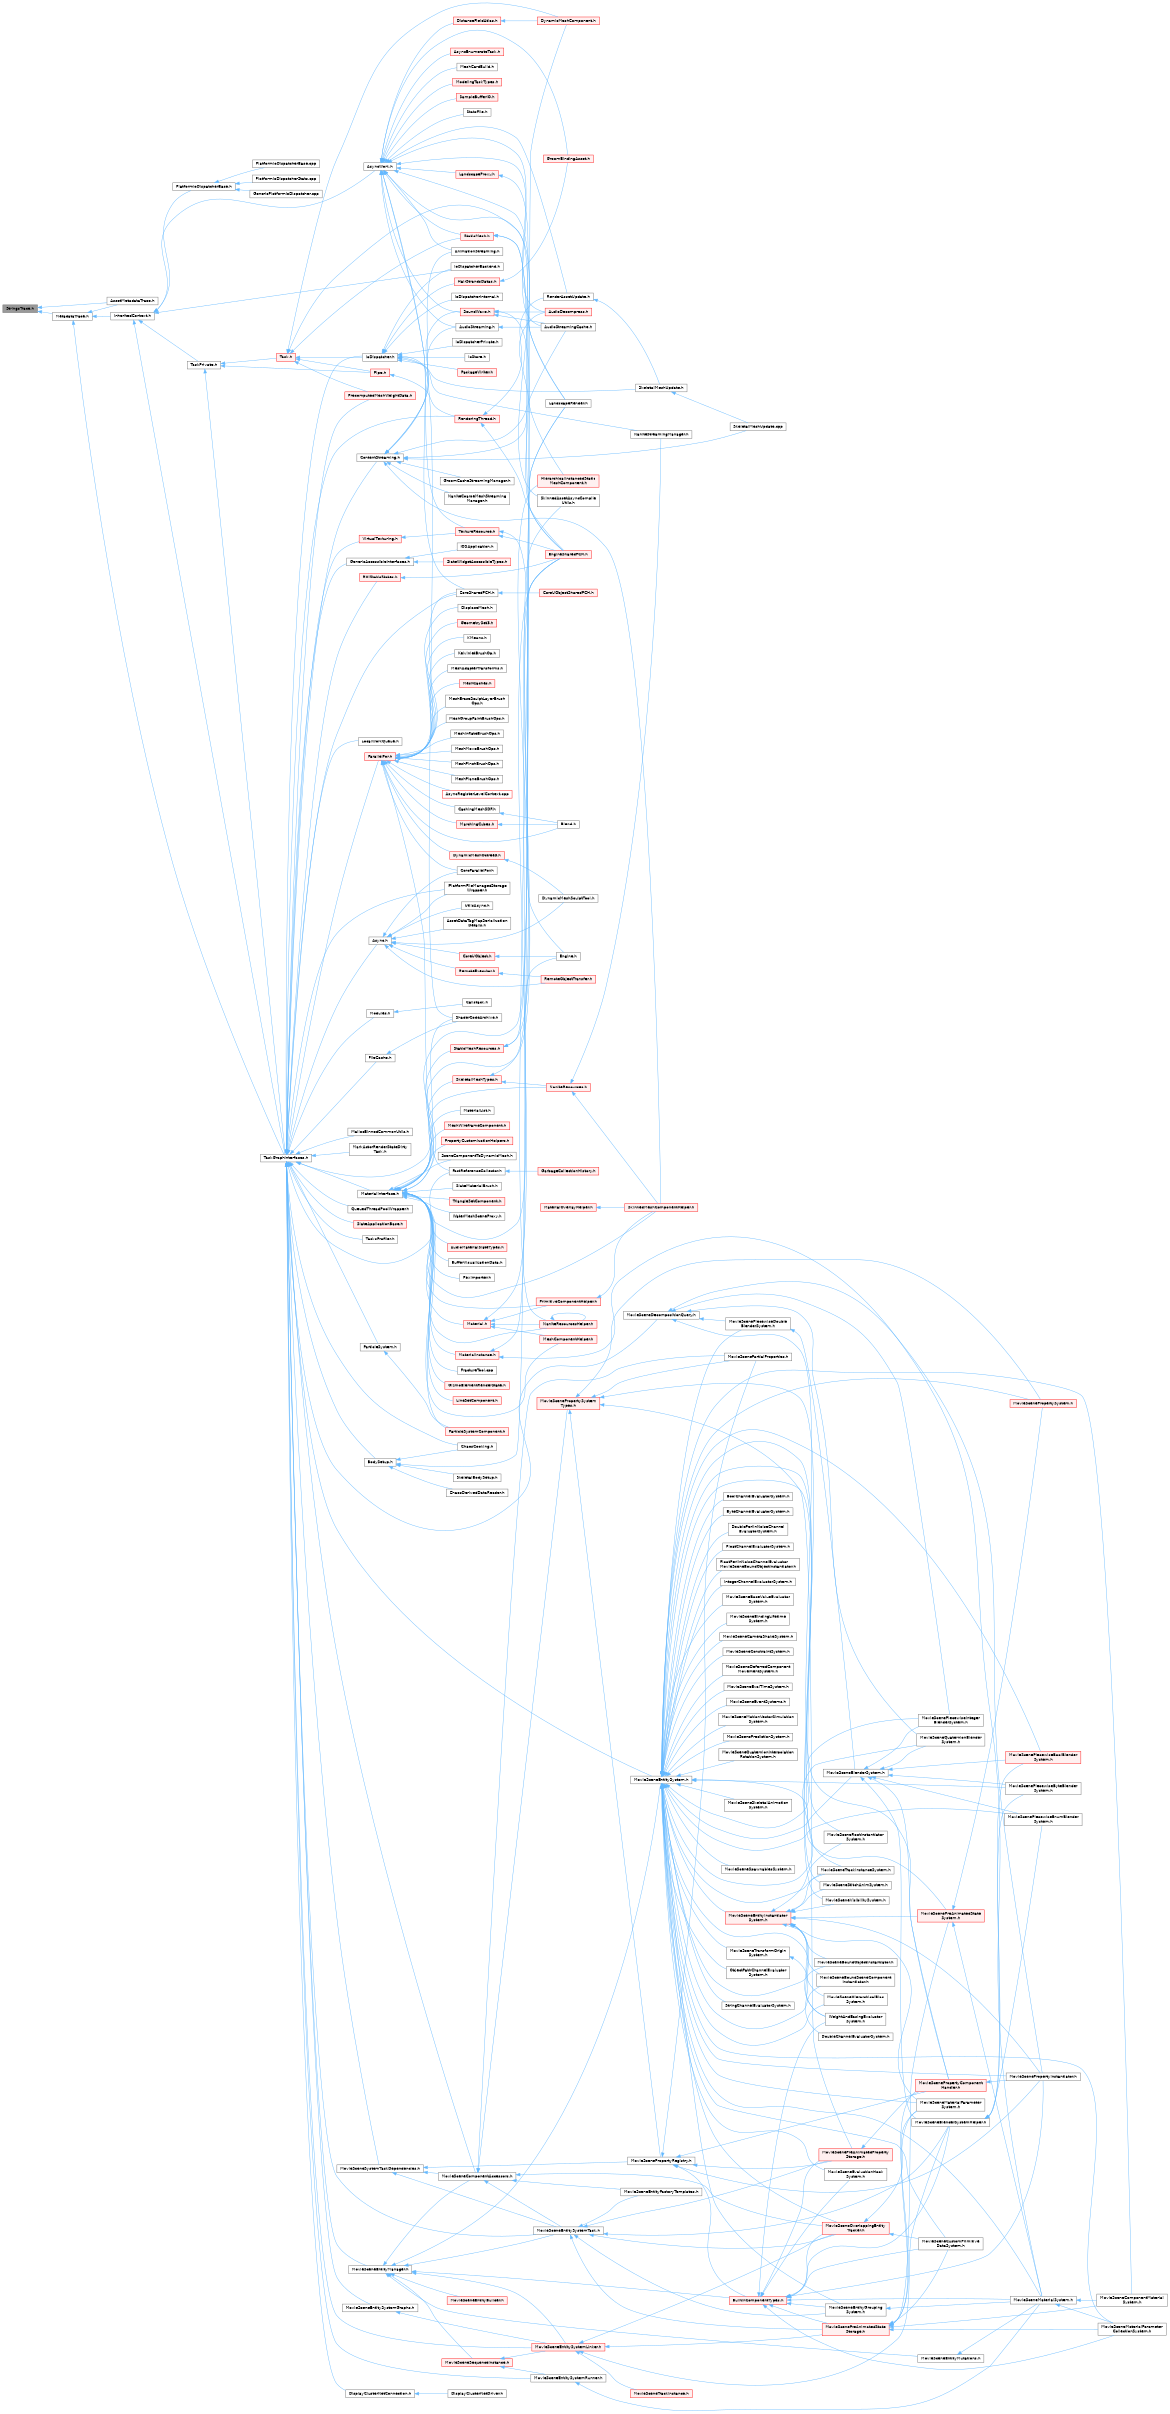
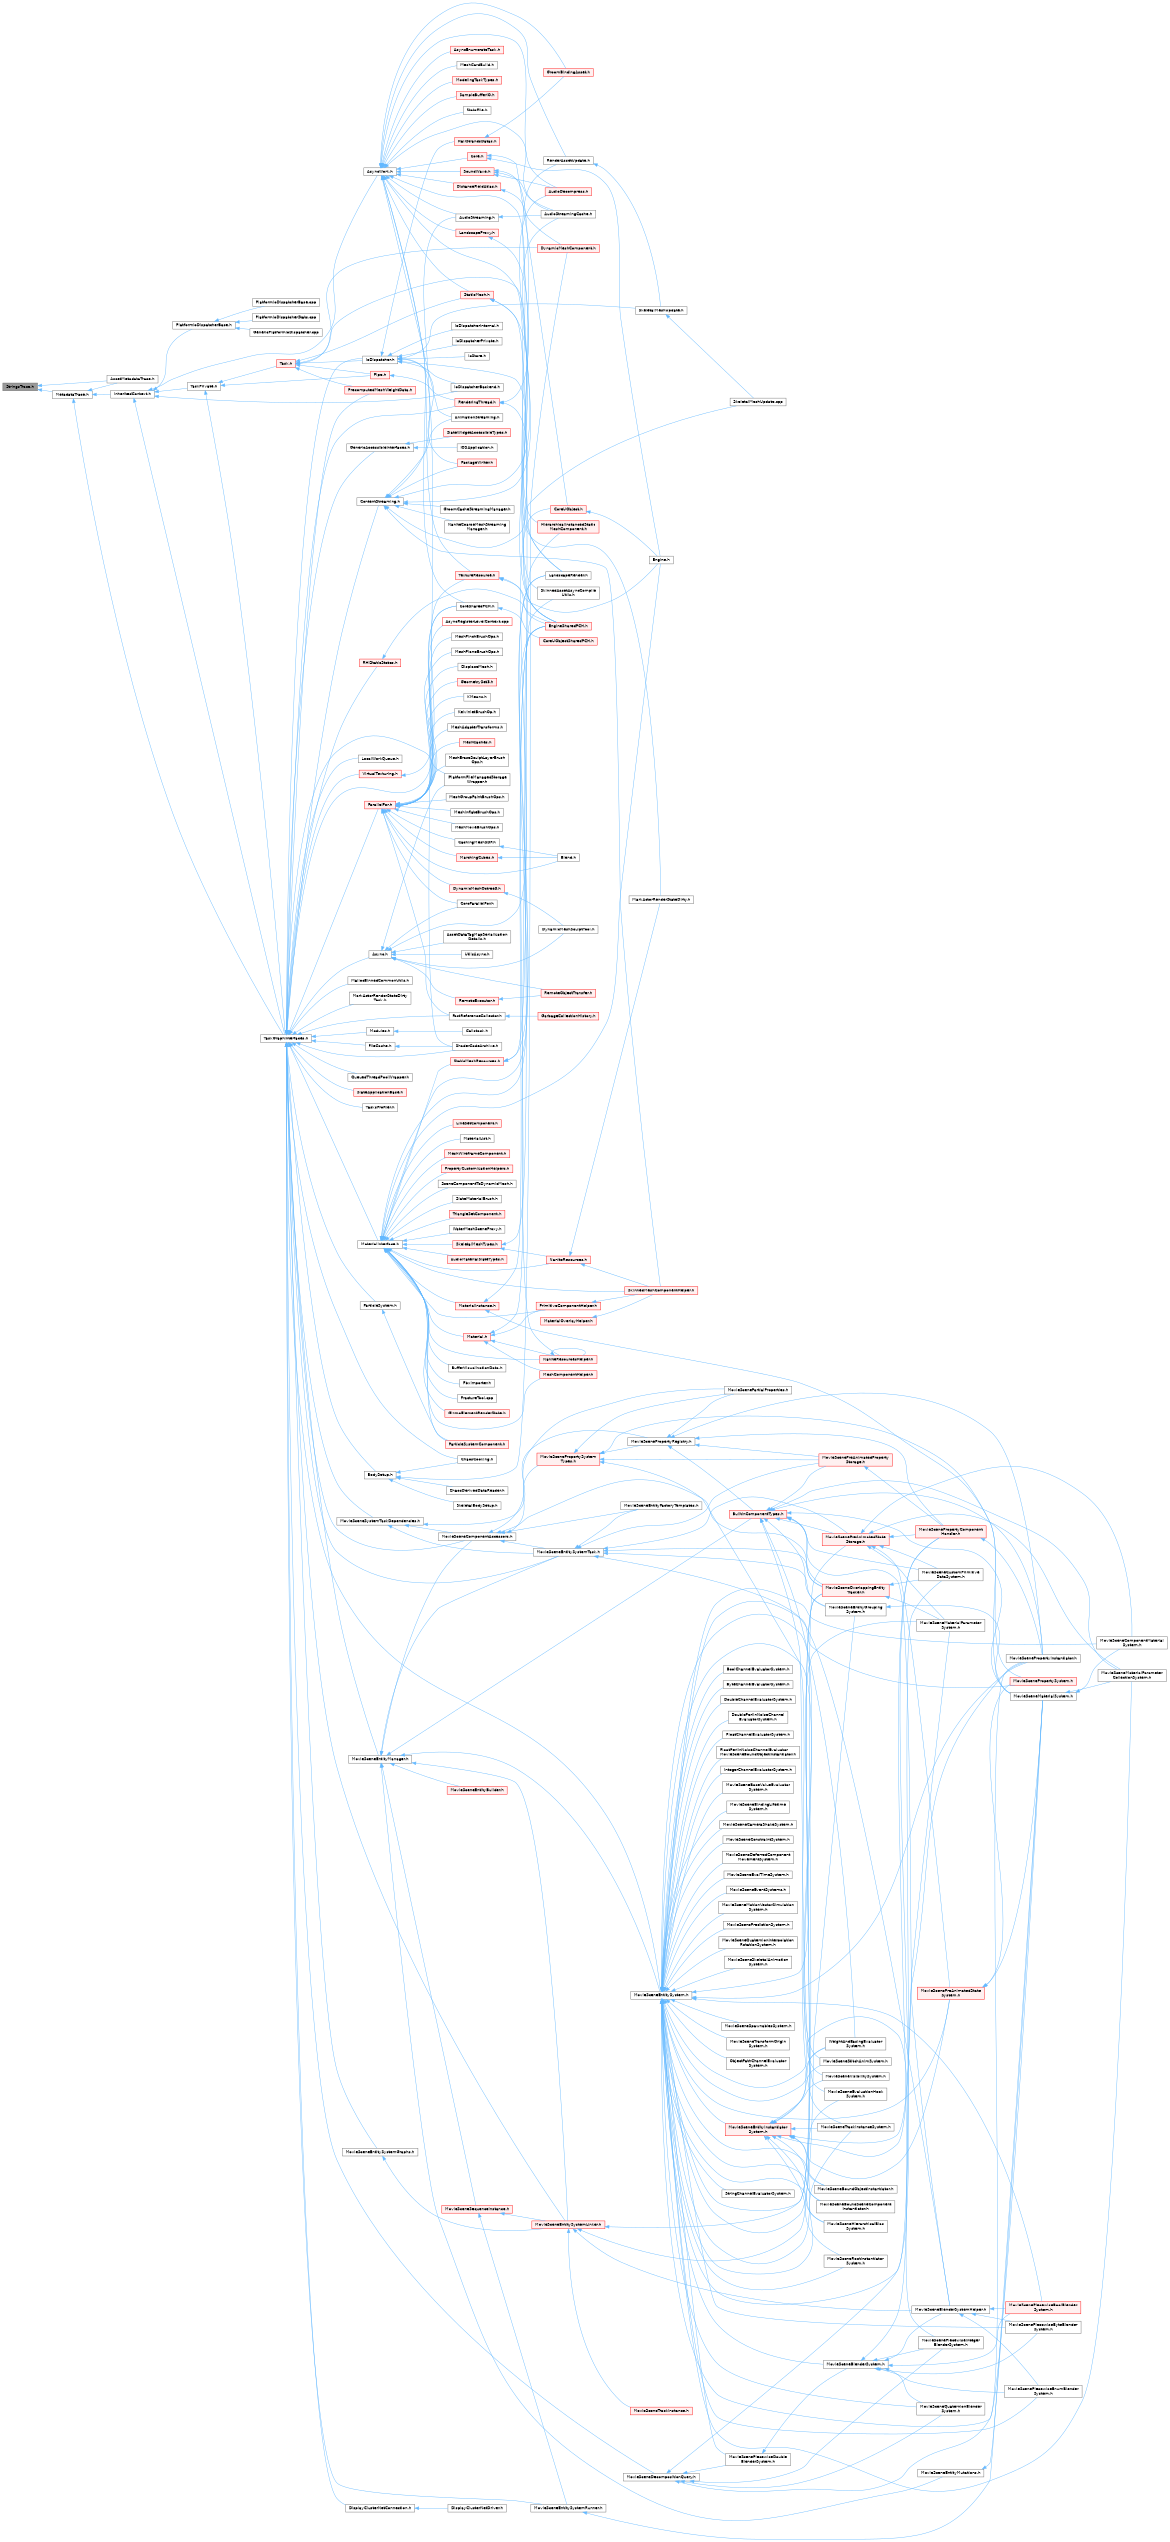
node "Core.h": added
edge "SoundWave.h" -> "ContentStreaming.h": now "PackageWriter.h" -> "ContentStreaming.h"
node "NaniteStreamingManager.h": label "NaniteStreamingManager.h" -> "MarkActorRenderStateDirty.h"
edge "DoubleChannelEvaluatorSystem.h" -> "MovieSceneTransformOrigin System.h": now "DoubleChannelEvaluatorSystem.h" -> "MovieSceneEntitySystem.h"
